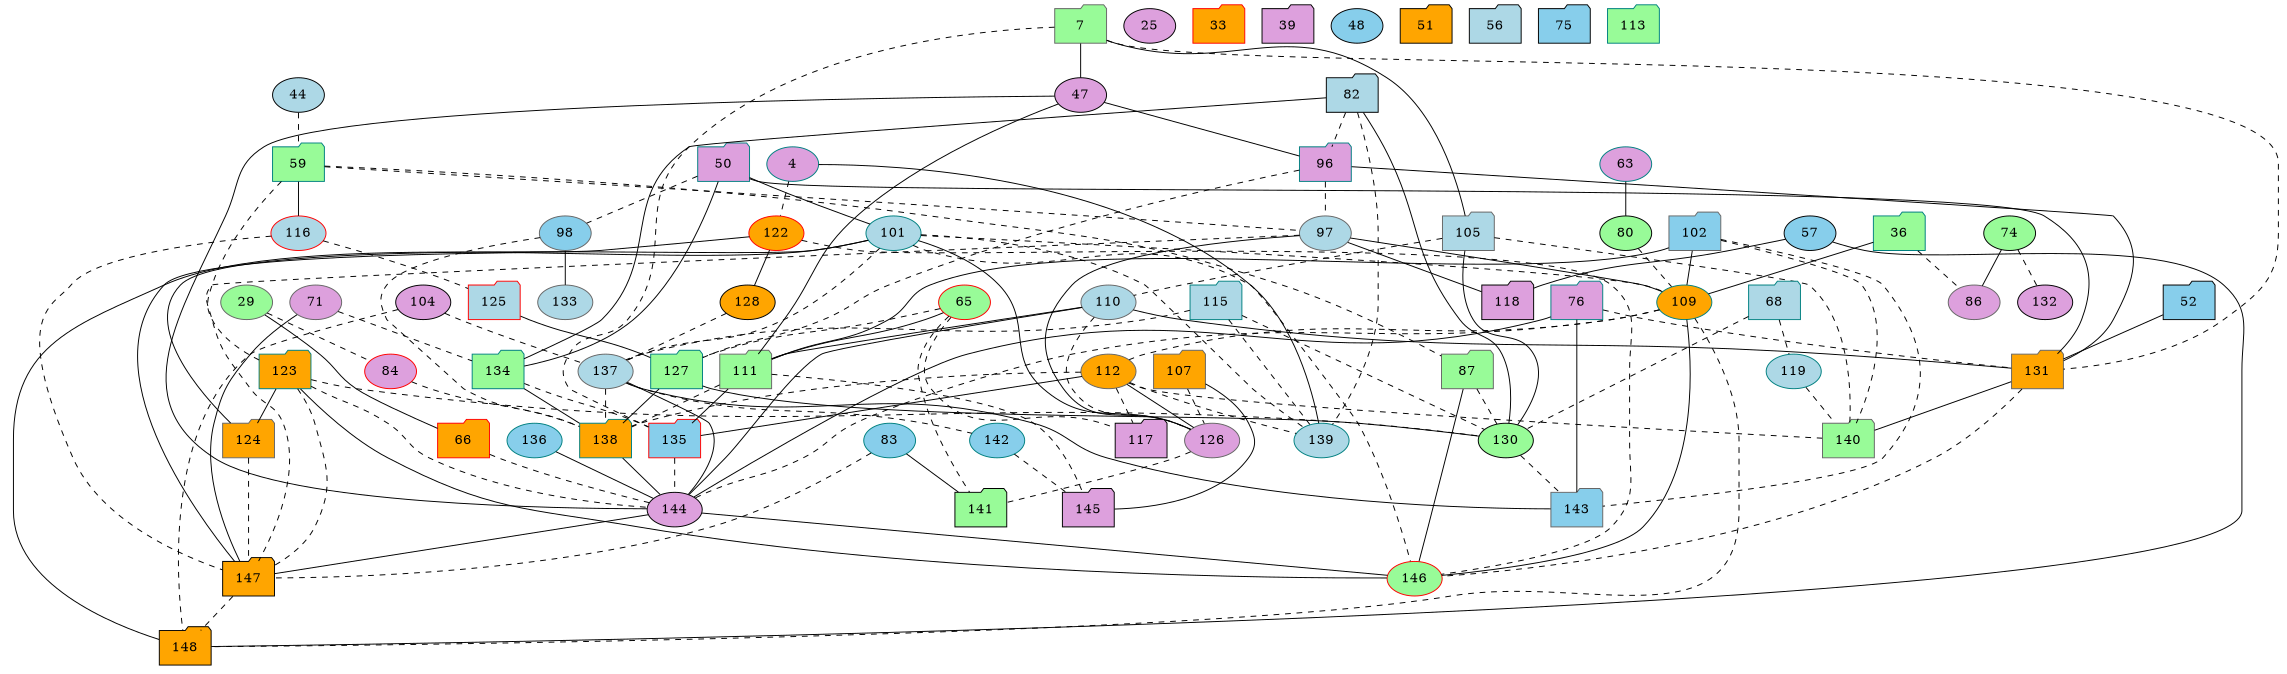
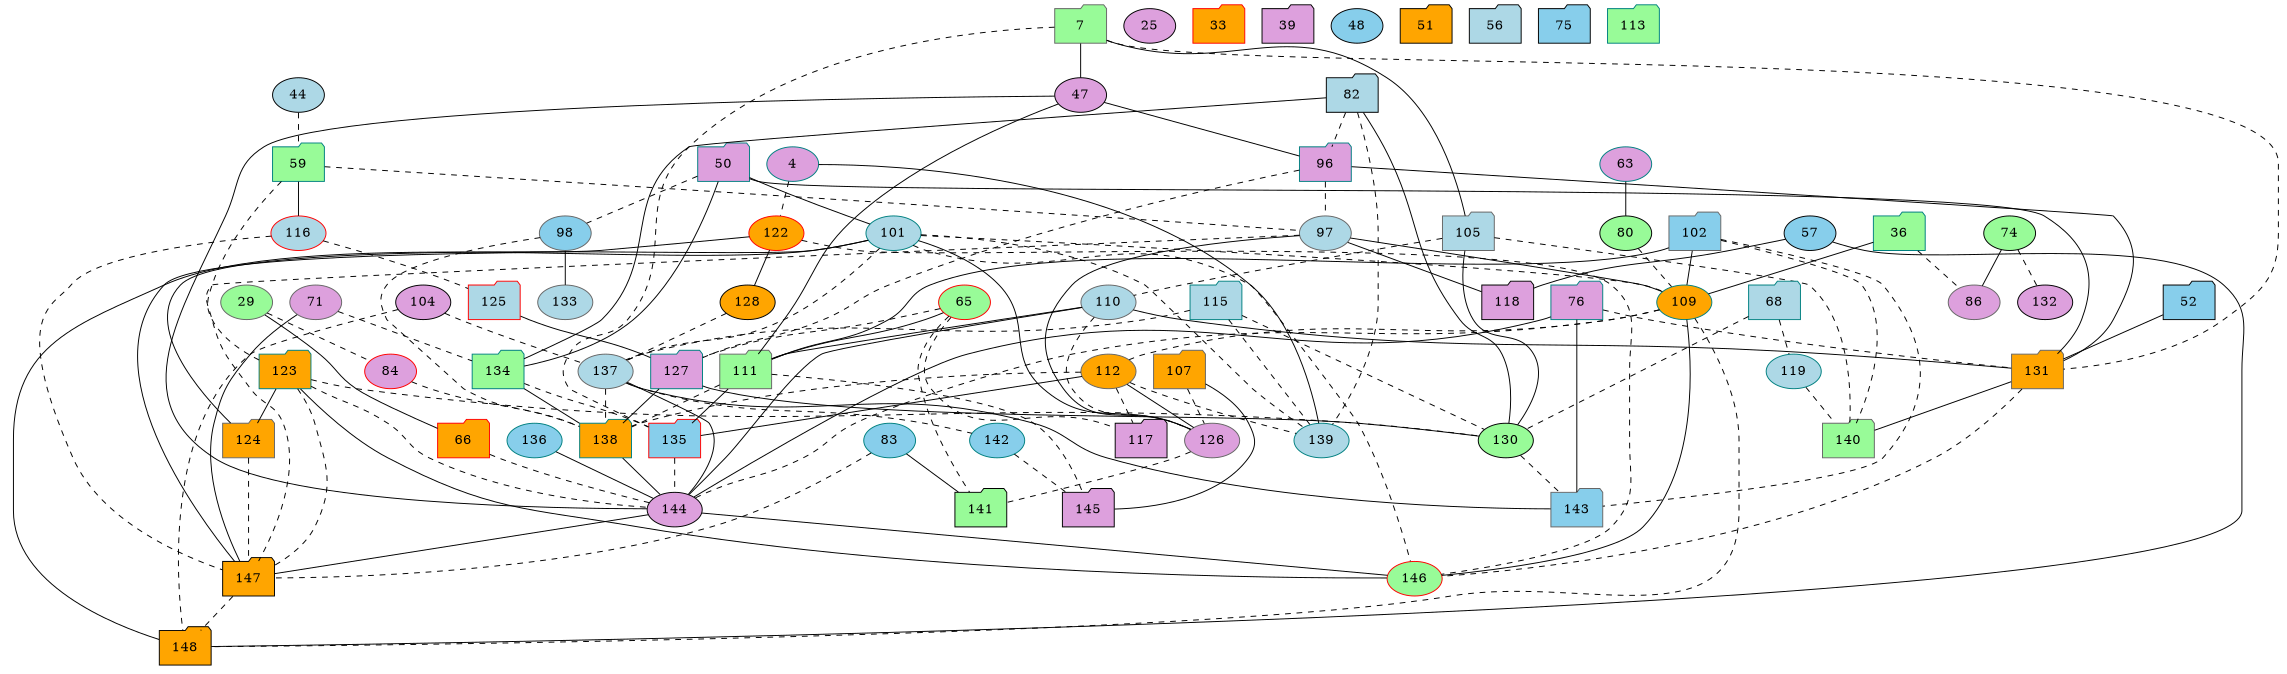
node "127": fillcolor palegreen -> plum
node "87": removed
edge "112" -- "140": removed
